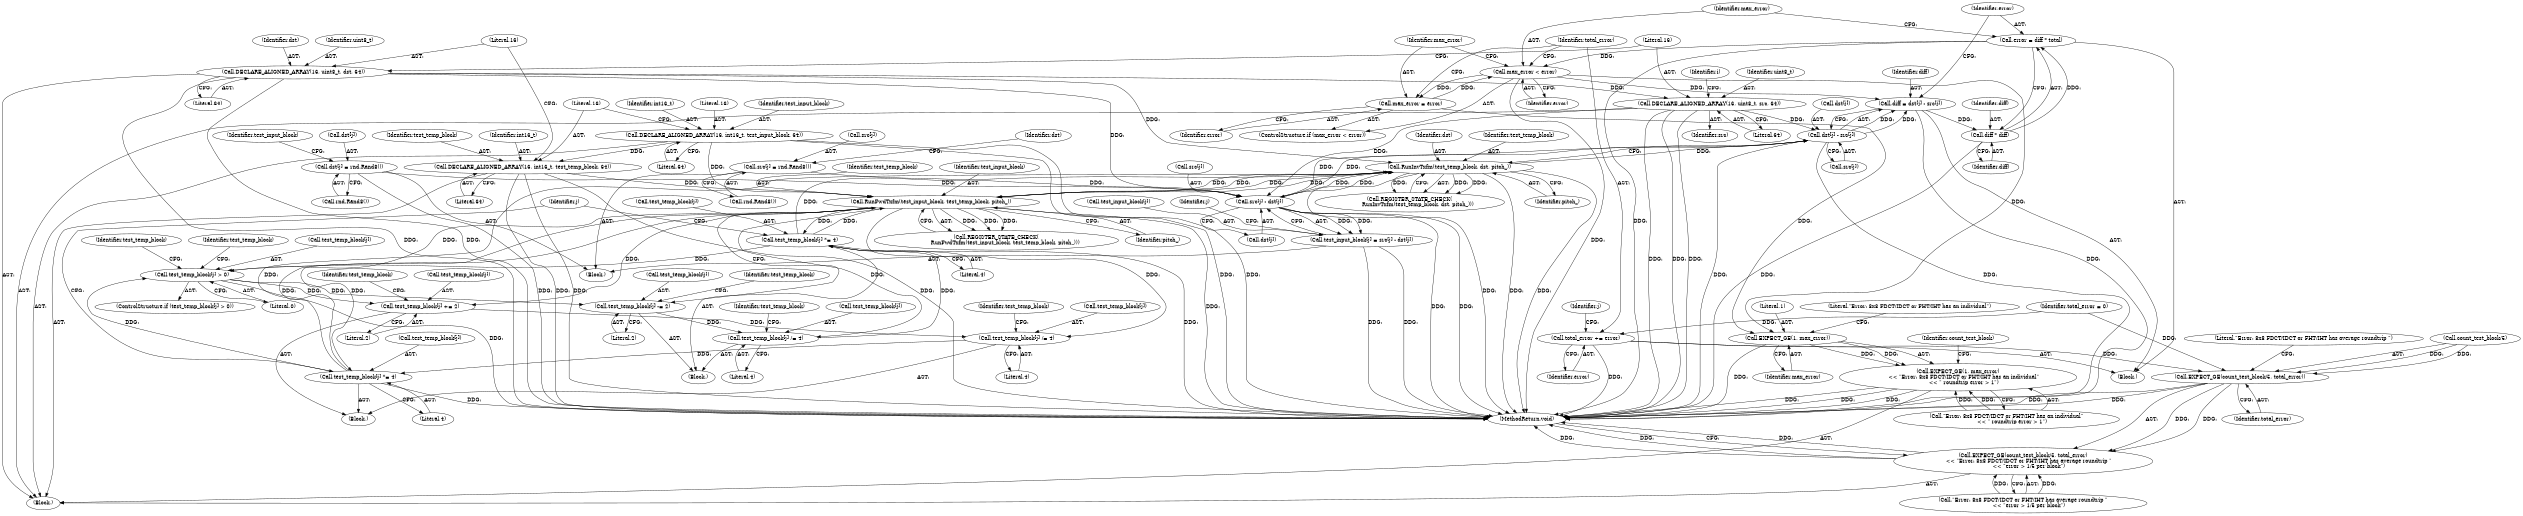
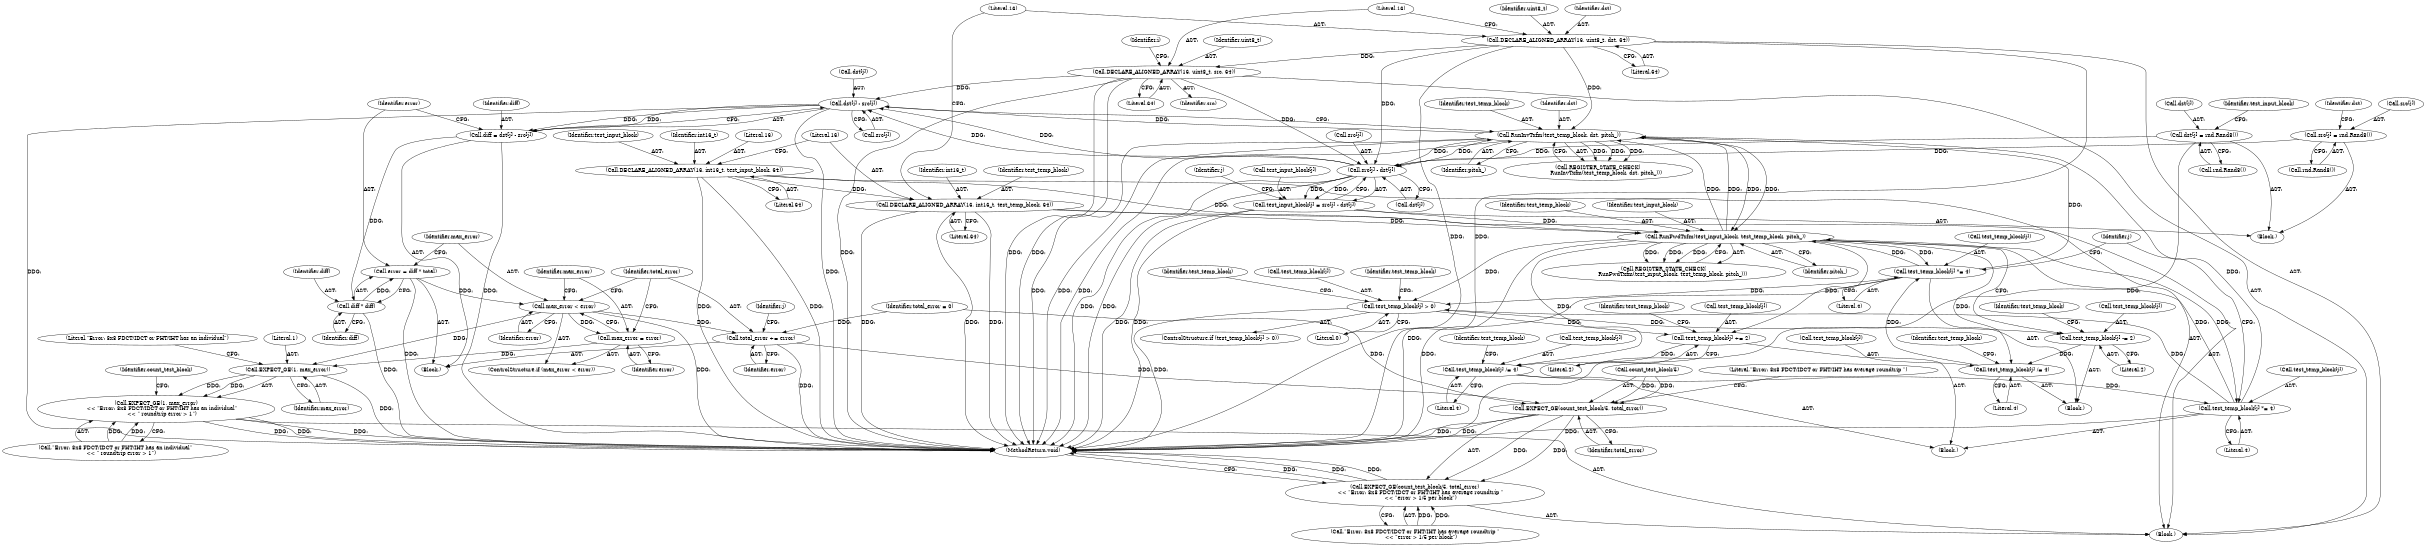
edge "(Call,max_error = error)" -> "(Call,max_error < error)": label "DDG: " -> "CFG: "
edge "(Call,max_error < error)" -> "(Call,diff = dst[j] - src[j])": now "(Call,max_error < error)" -> "(Call,total_error += error)"
edge "(Call,test_input_block[j] = src[j] - dst[j])" -> "(Call,RunFwdTxfm(test_input_block, test_temp_block, pitch_))": added, label "DDG:"
